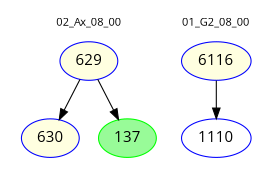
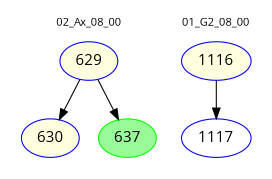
node "6116": label "6116" -> "1116"
node "137": label "137" -> "637"
node "1110": label "1110" -> "1117"
